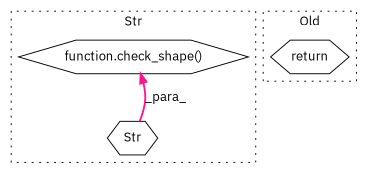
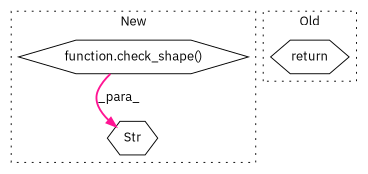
cluster "Str": label "Str" -> "New"
edge "Str" -> "function.check_shape()": reversed
